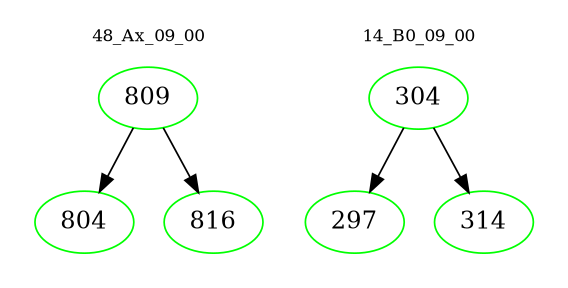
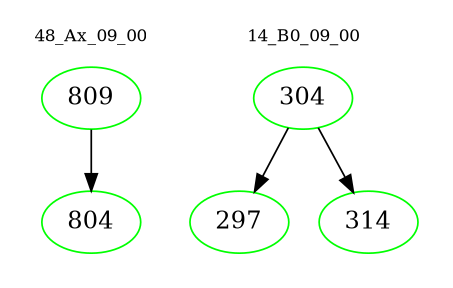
node "816": removed
